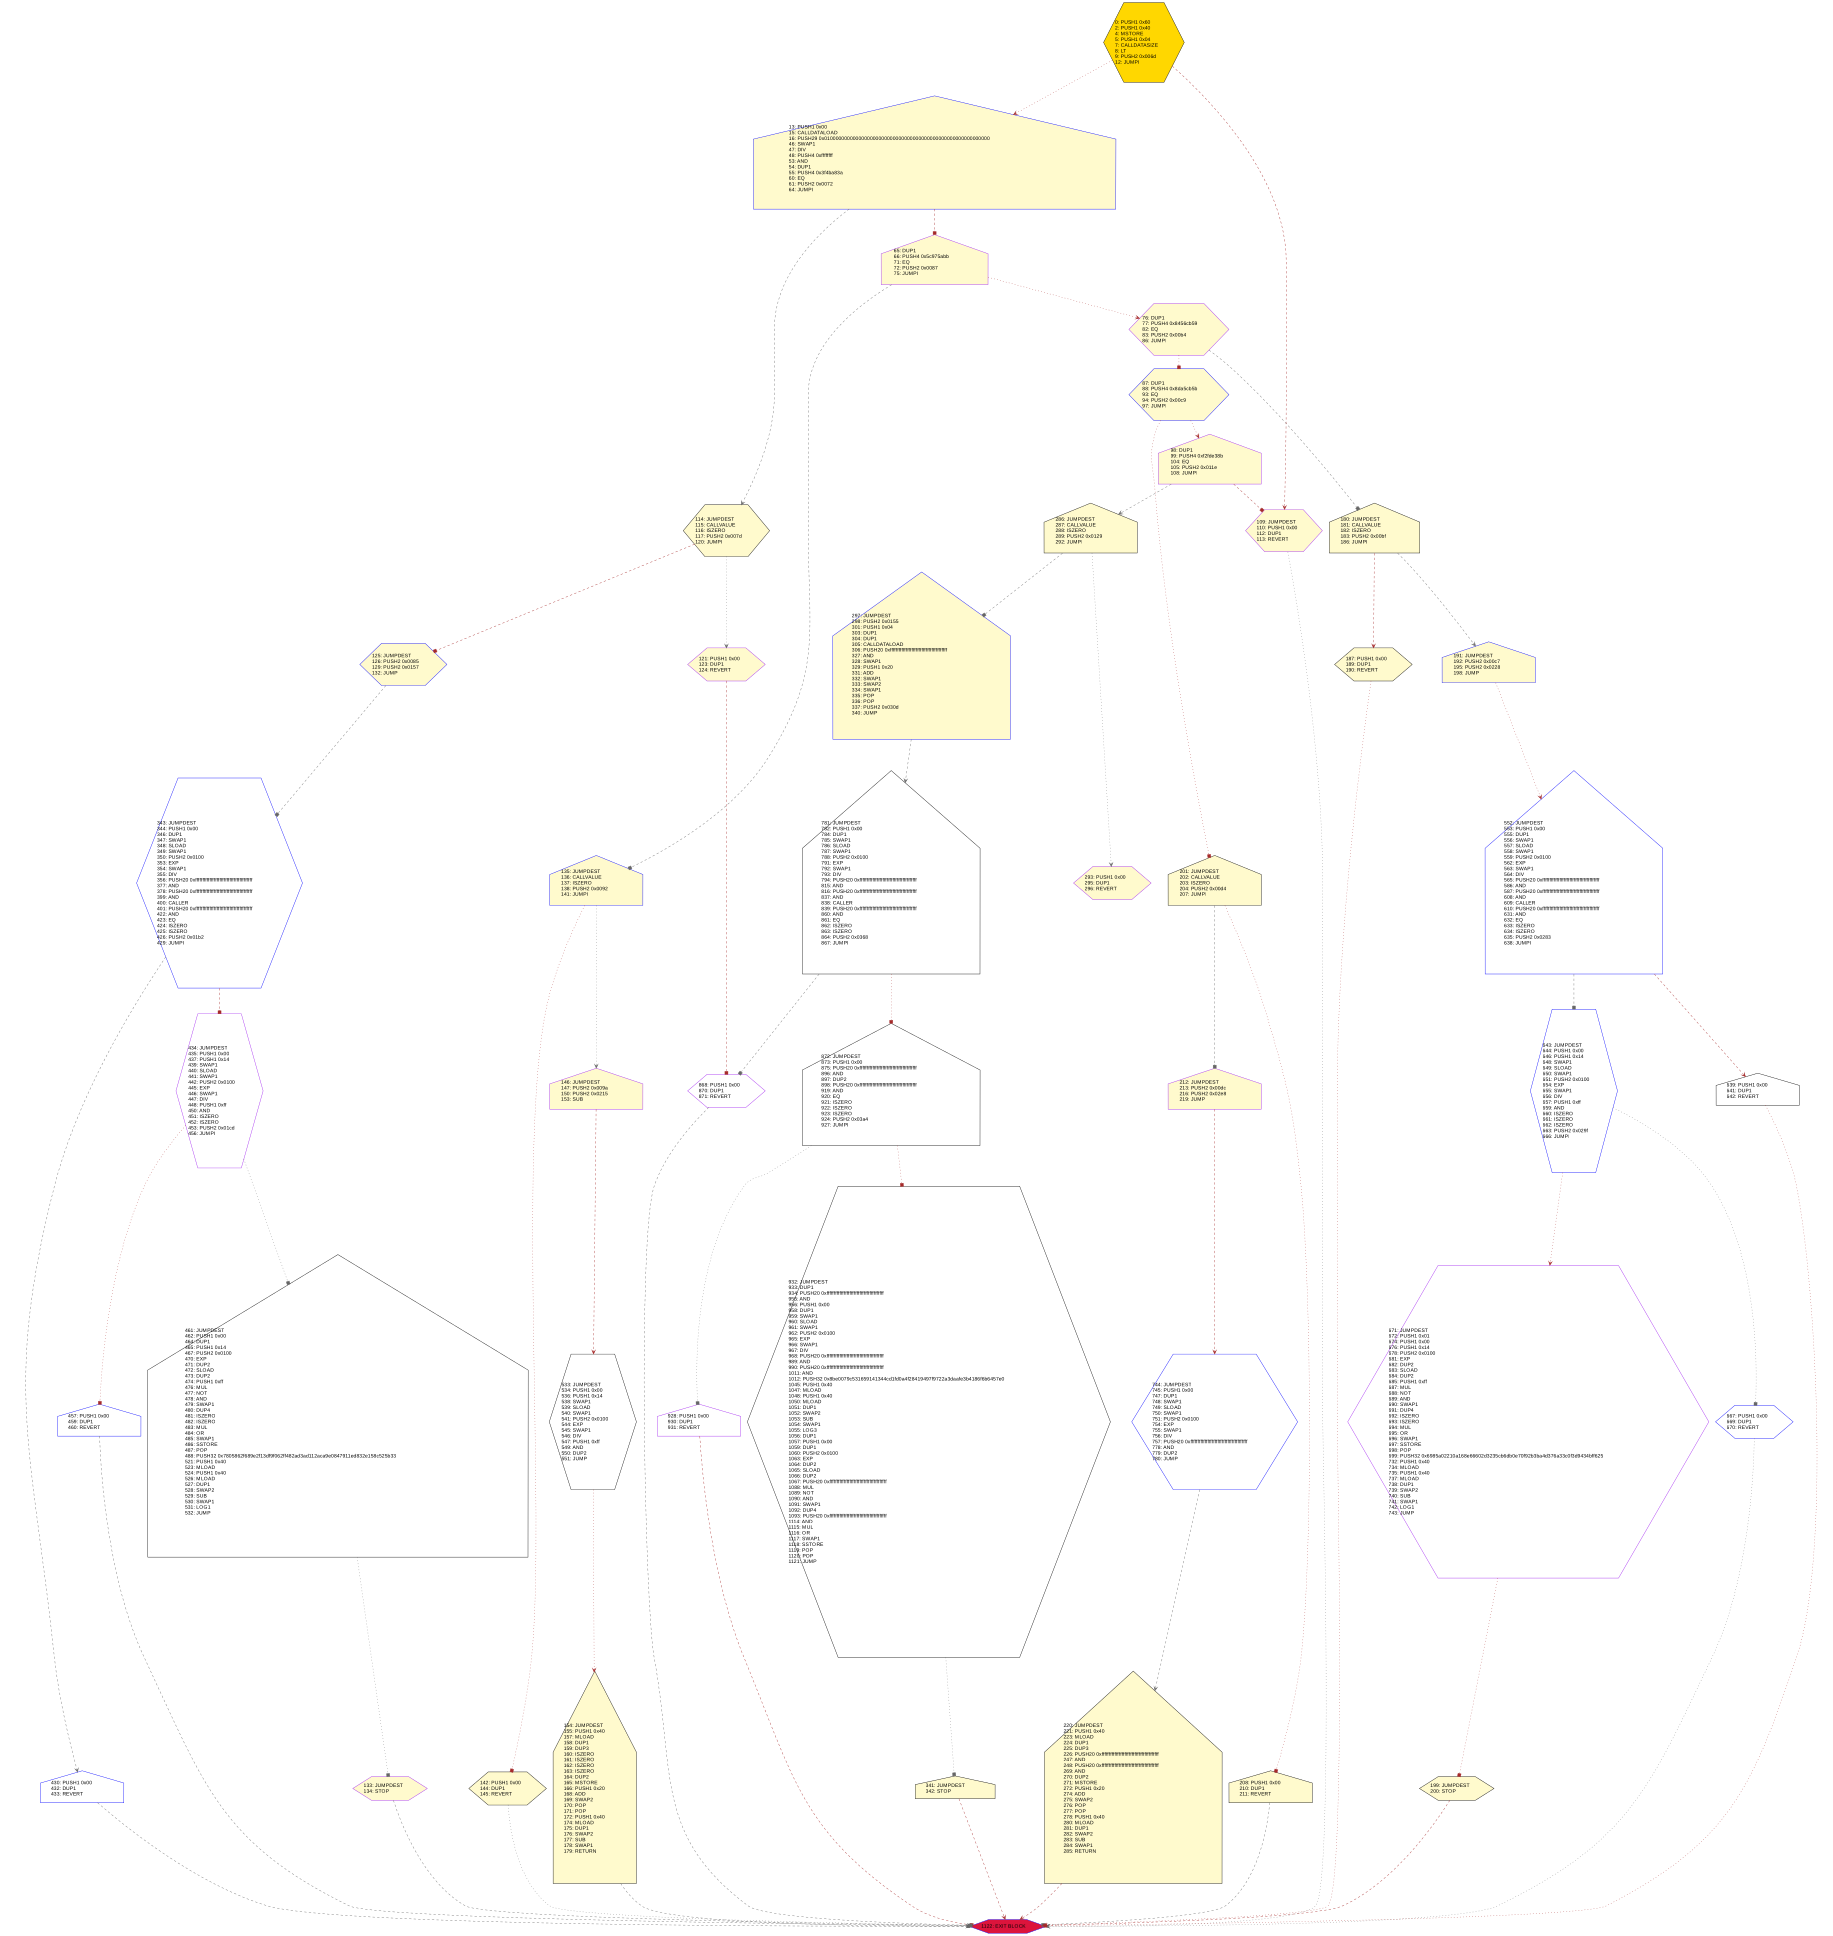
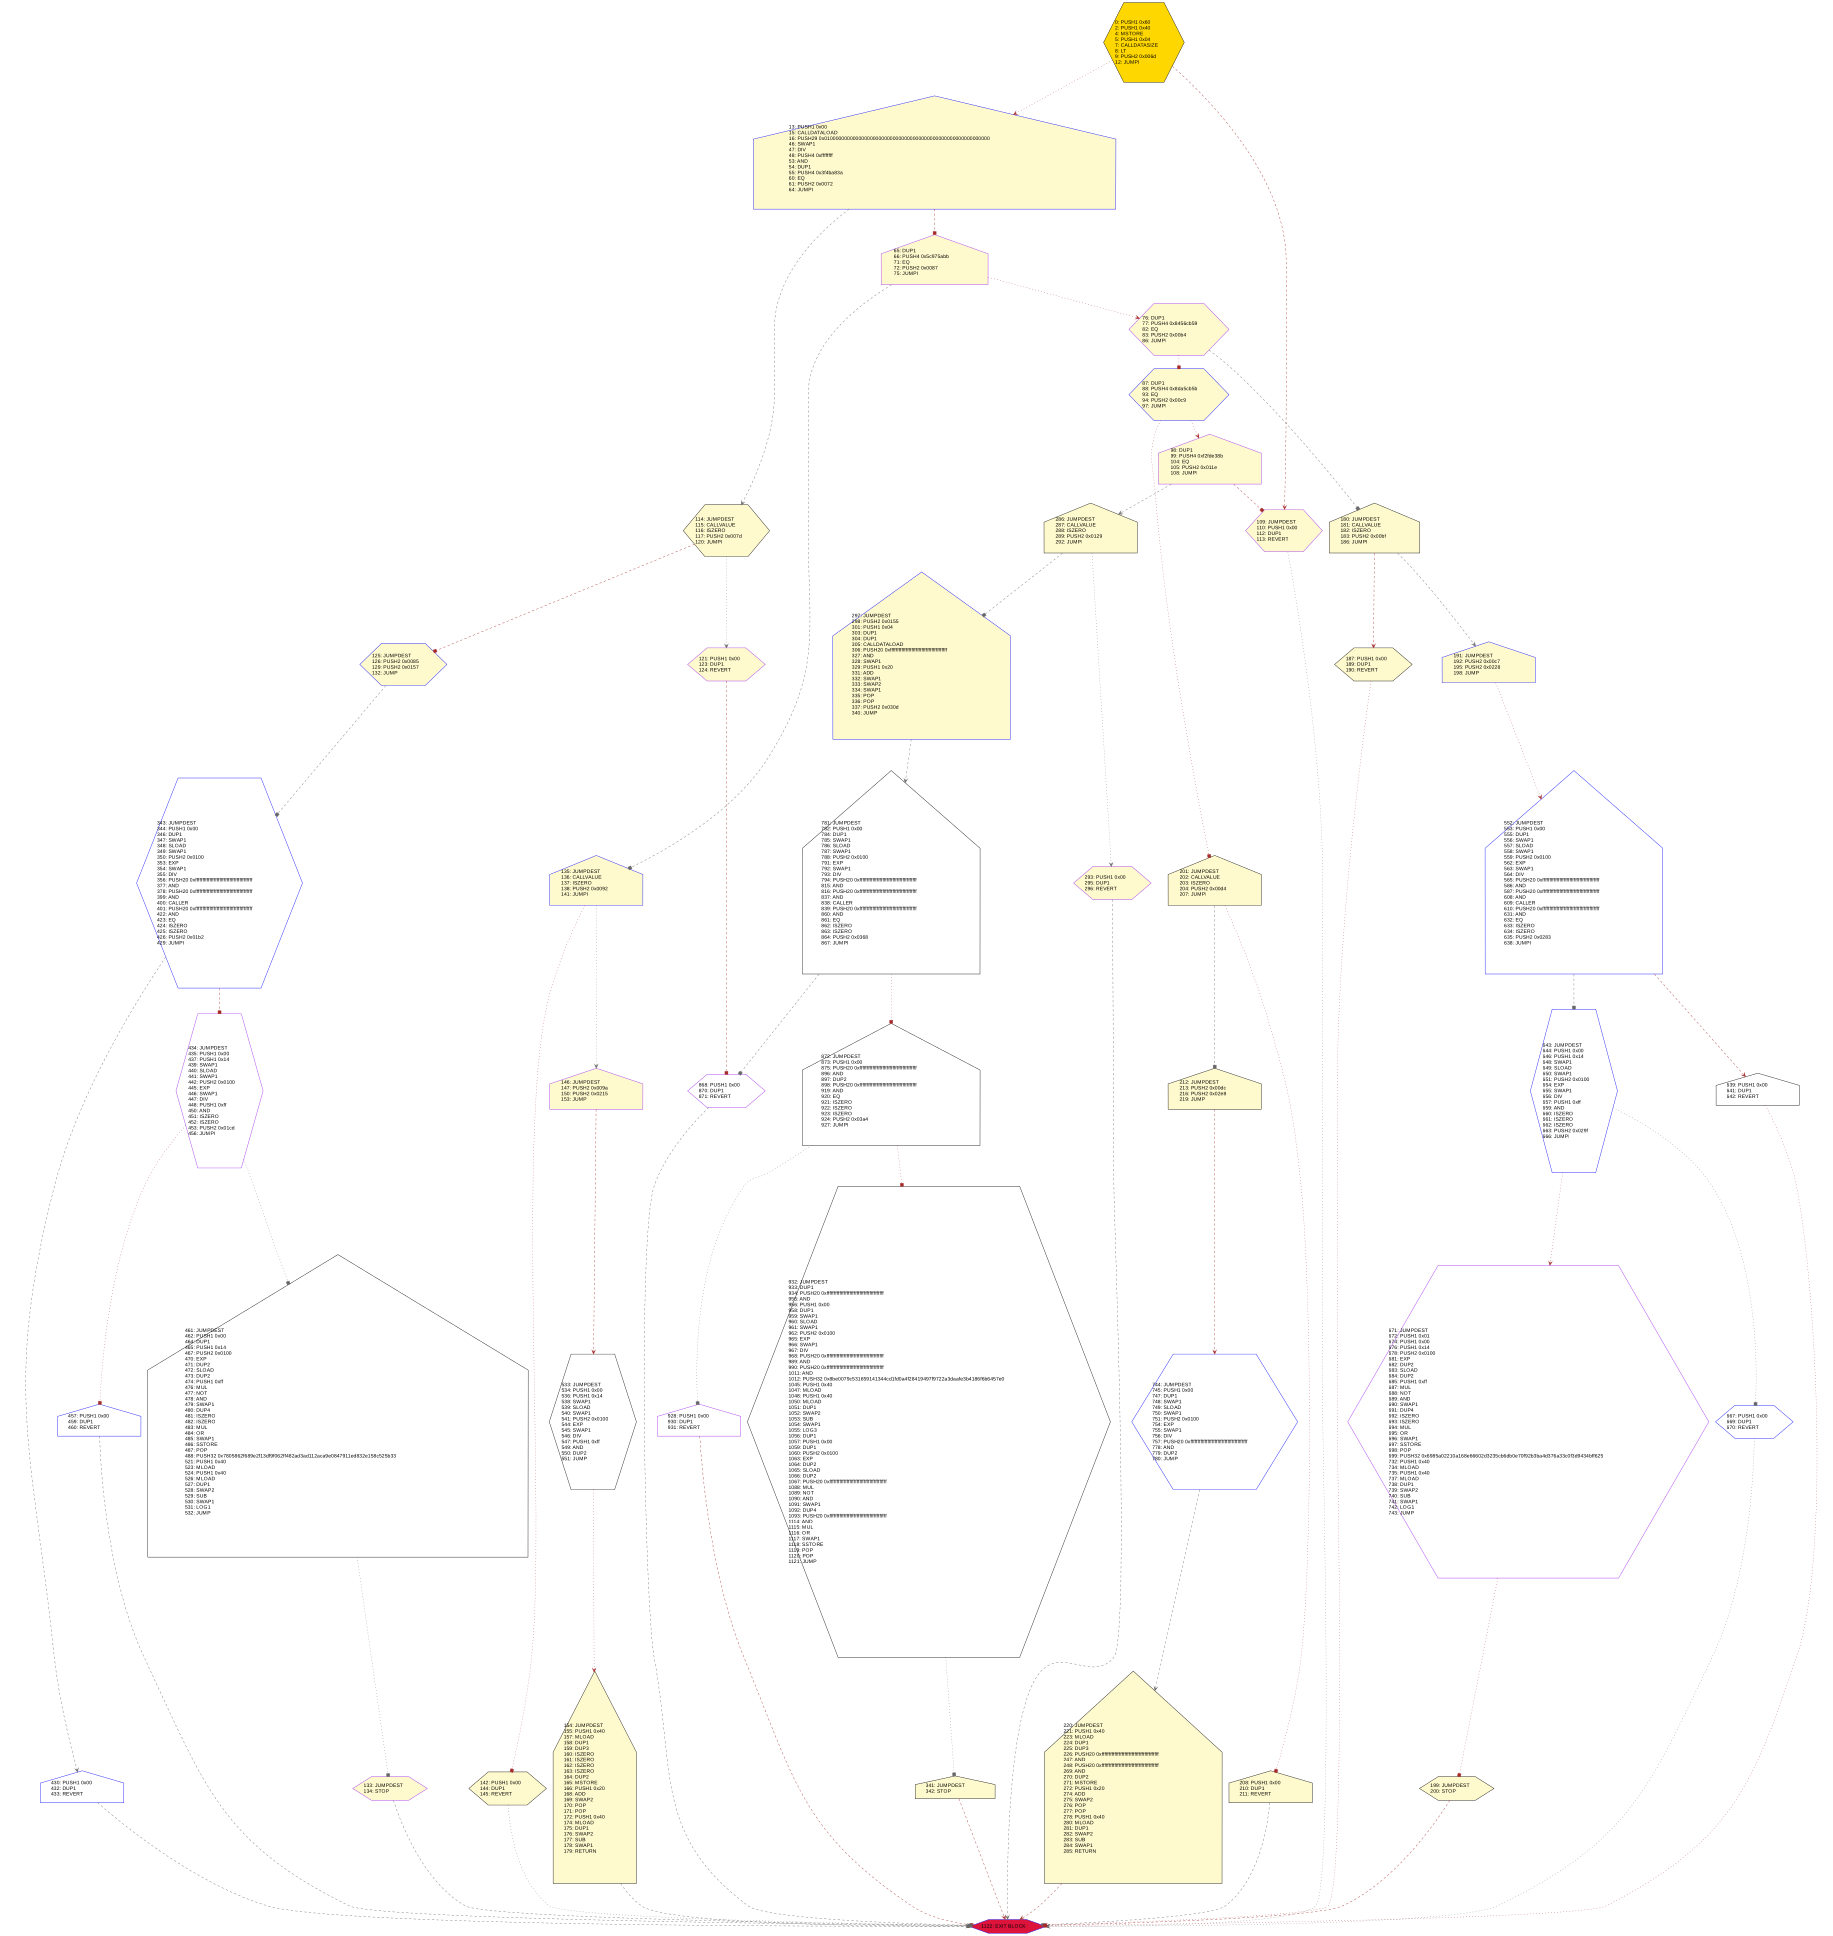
node "146: JUMPDEST 147: PUSH2 0x009a 150: PUSH2 0x0215 153: SUB": label "146: JUMPDEST 147: PUSH2 0x009a 150: PUSH2 0x0215 153: SUB" -> "146: JUMPDEST 147: PUSH2 0x009a 150: PUSH2 0x0215 153: JUMP"
node "212: JUMPDEST 213: PUSH2 0x00dc 216: PUSH2 0x02e8 219: JUMP": color purple -> black
edge "293: PUSH1 0x00 295: DUP1 296: REVERT" -> "1122: EXIT BLOCK": added
